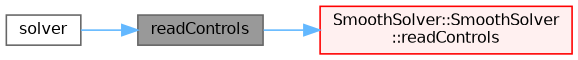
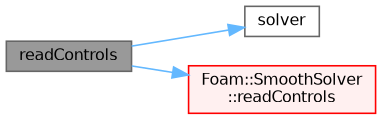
edge "solver" -> "readControls": reversed
node "SmoothSolver::SmoothSolver ::readControls": label "SmoothSolver::SmoothSolver ::readControls" -> "Foam::SmoothSolver ::readControls"
